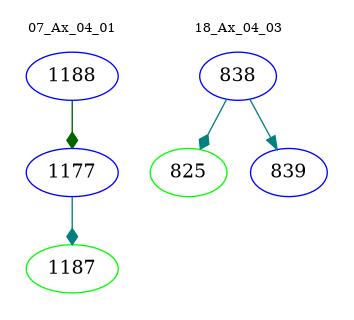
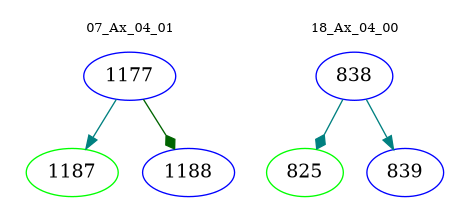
cluster "18_Ax_04_03": label "18_Ax_04_03" -> "18_Ax_04_00"
edge "1188" -> "1177": reversed
edge "1177" -> "1187": arrowhead diamond -> normal
